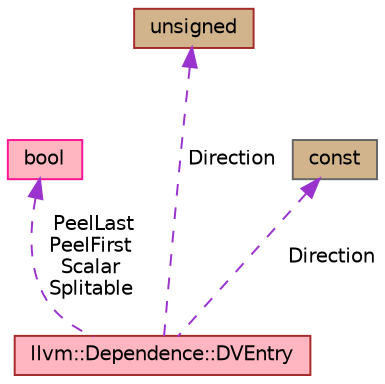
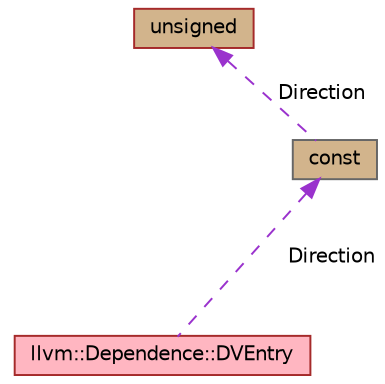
node "bool": removed
edge "llvm::Dependence::DVEntry" -> "unsigned": now "const" -> "unsigned"
